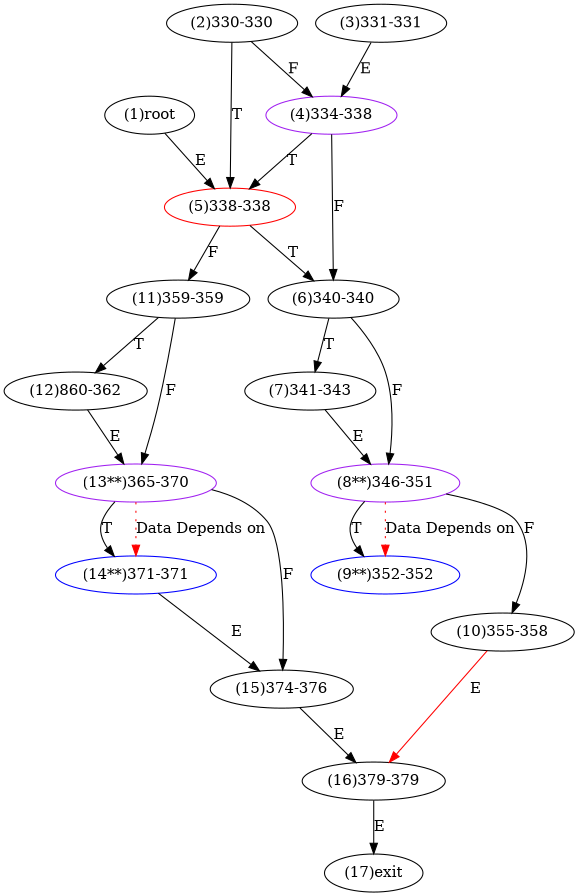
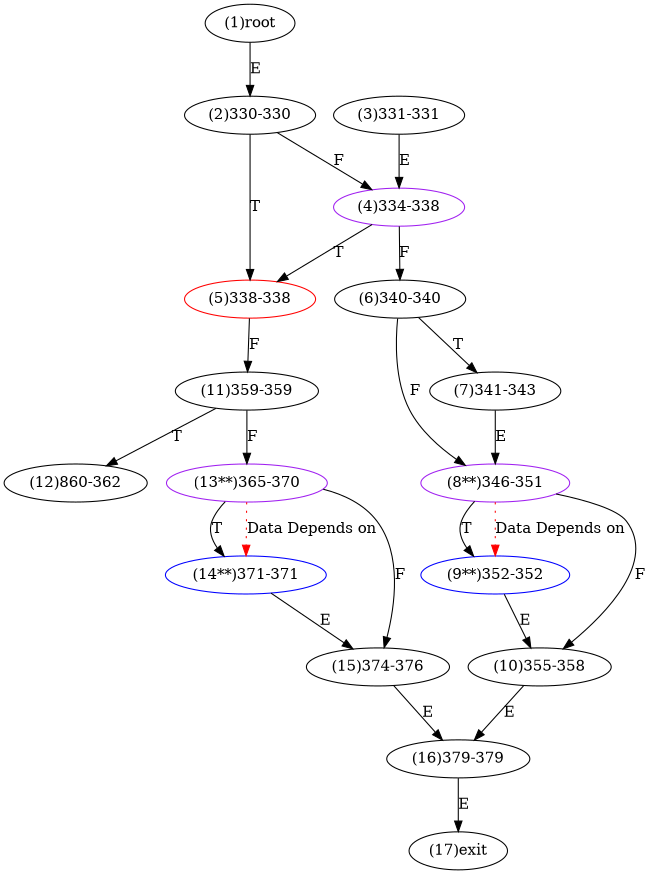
edge "(1)root" -> "(5)338-338": now "(1)root" -> "(2)330-330"
edge "(5)338-338" -> "(6)340-340": removed, label "T"
edge "(12)860-362" -> "(13**)365-370": removed, label "E"
edge "(9**)352-352" -> "(10)355-358": added, label "E"
edge "(10)355-358" -> "(16)379-379": color red -> black
